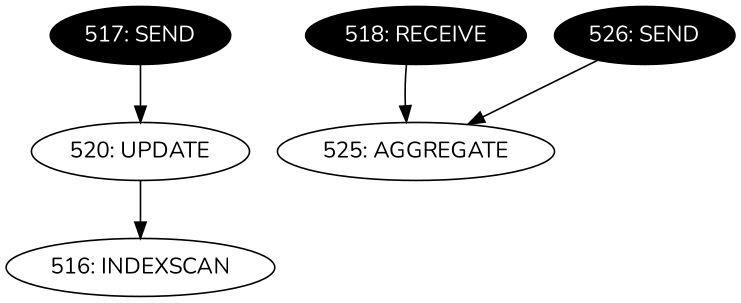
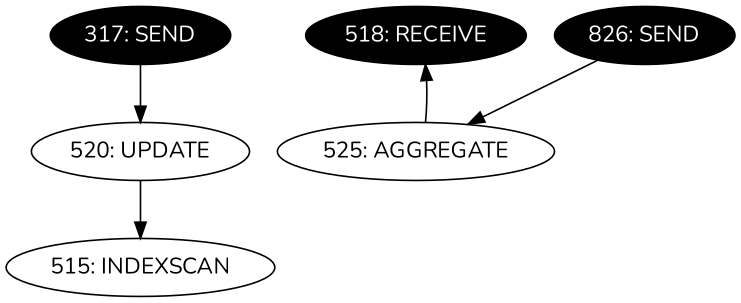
node "517: SEND": label "517: SEND" -> "317: SEND"
node "526: SEND": label "526: SEND" -> "826: SEND"
edge "518: RECEIVE" -> "525: AGGREGATE": reversed
node "516: INDEXSCAN": label "516: INDEXSCAN" -> "515: INDEXSCAN"
